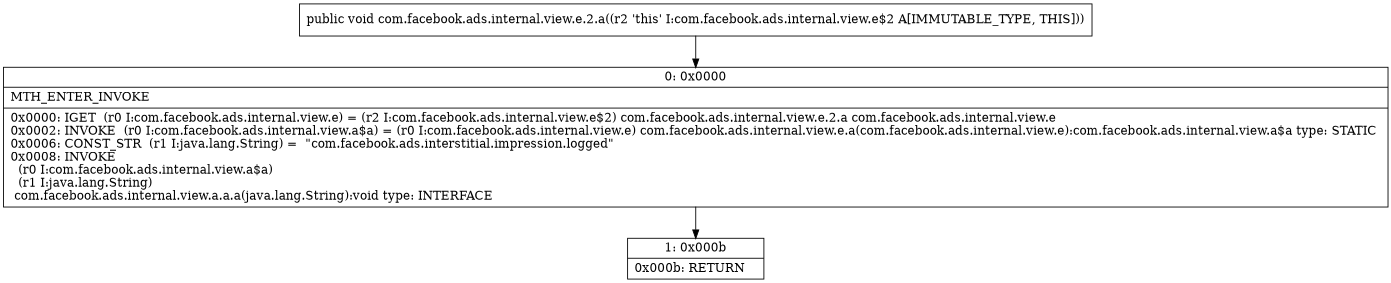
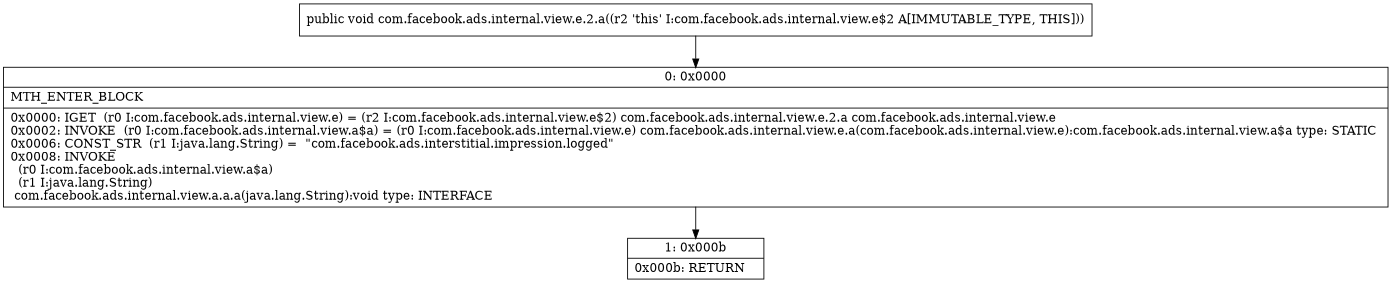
node "0: 0x0000": text "MTH_ENTER_INVOKE" -> "MTH_ENTER_BLOCK"
